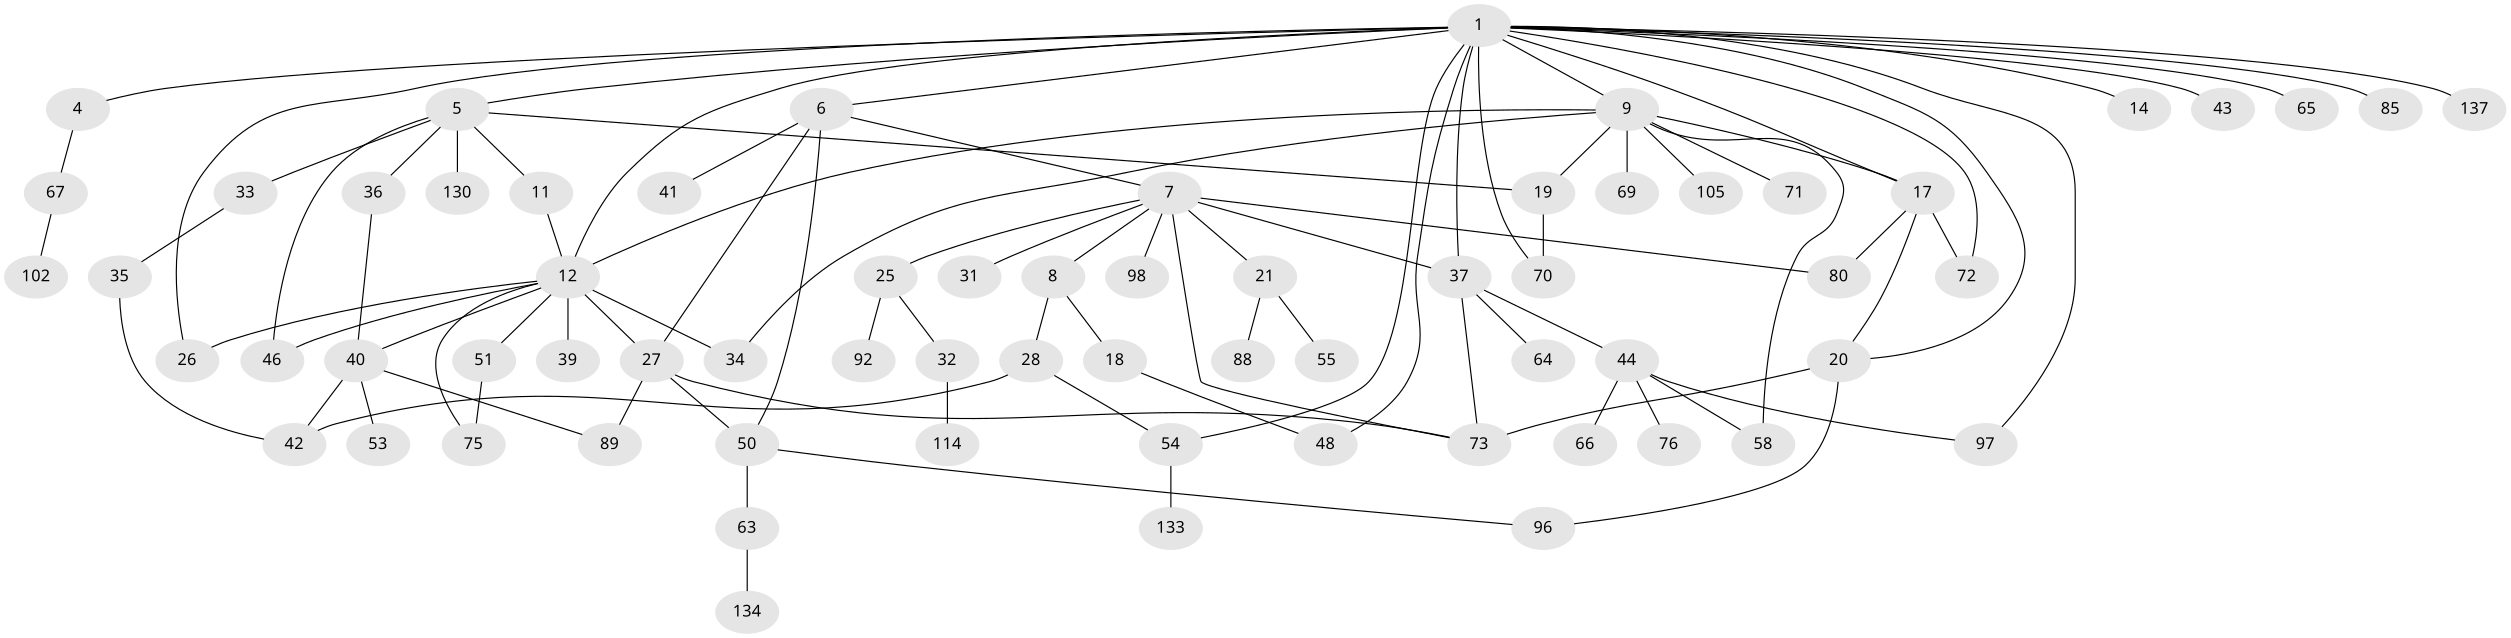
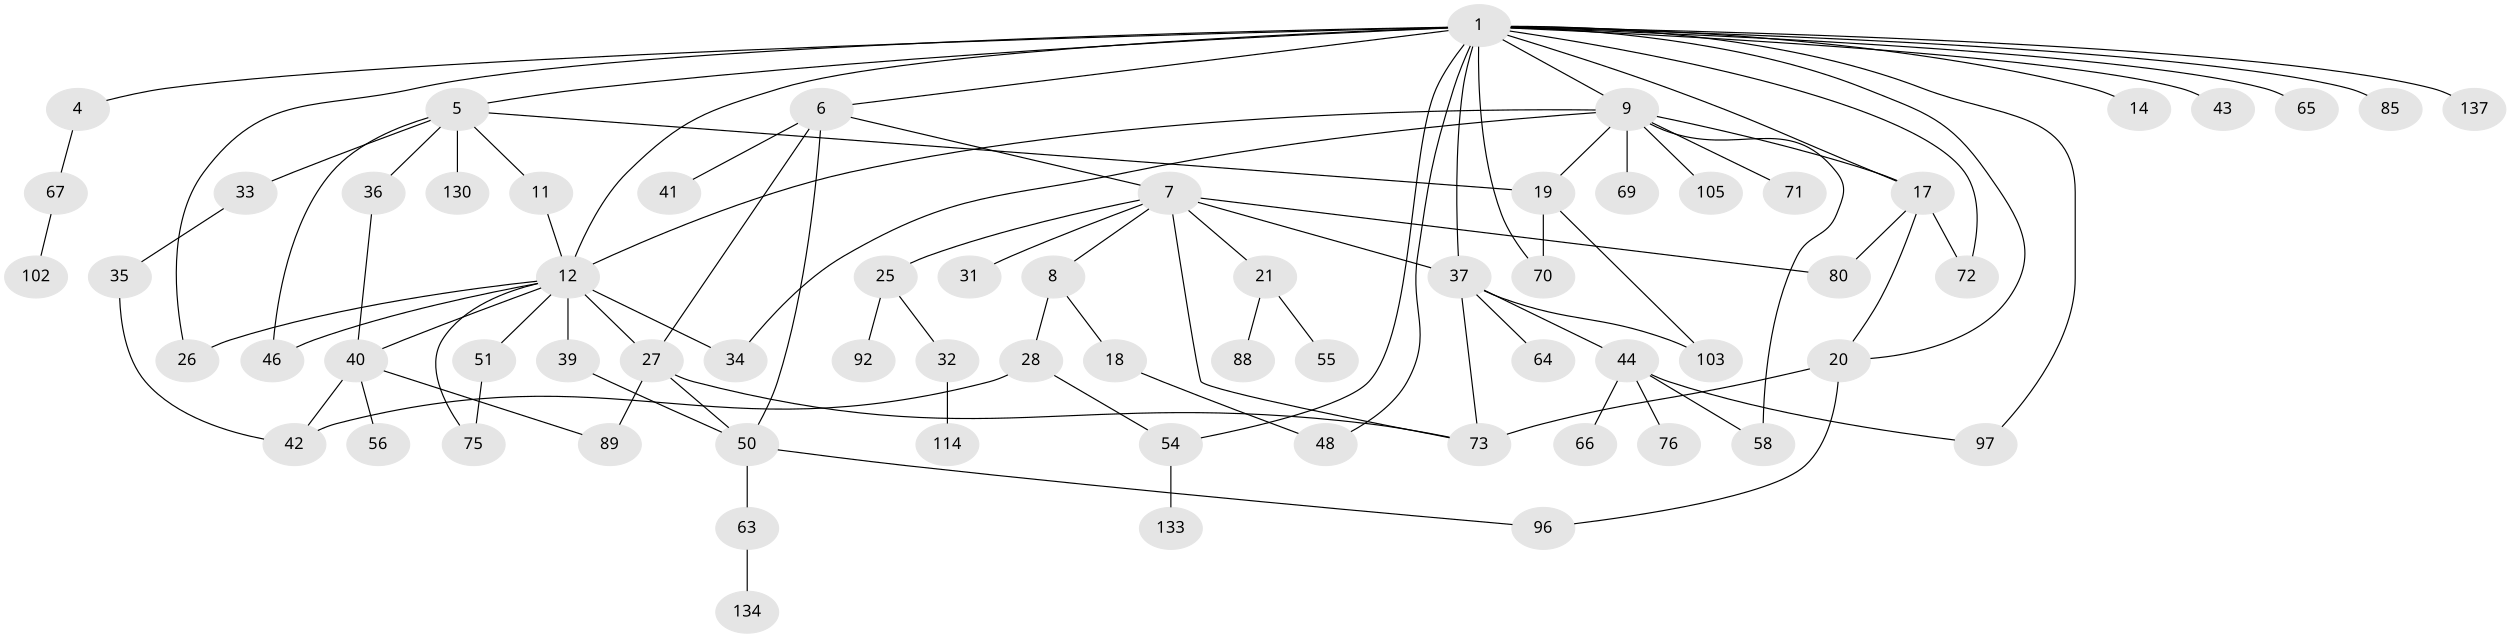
node "98": removed
node "103": added
edge "39" -- "50": added
node "53": label "53" -> "56"
